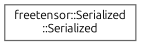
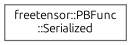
node "freetensor::Serialized ::Serialized": label "freetensor::Serialized ::Serialized" -> "freetensor::PBFunc ::Serialized"
